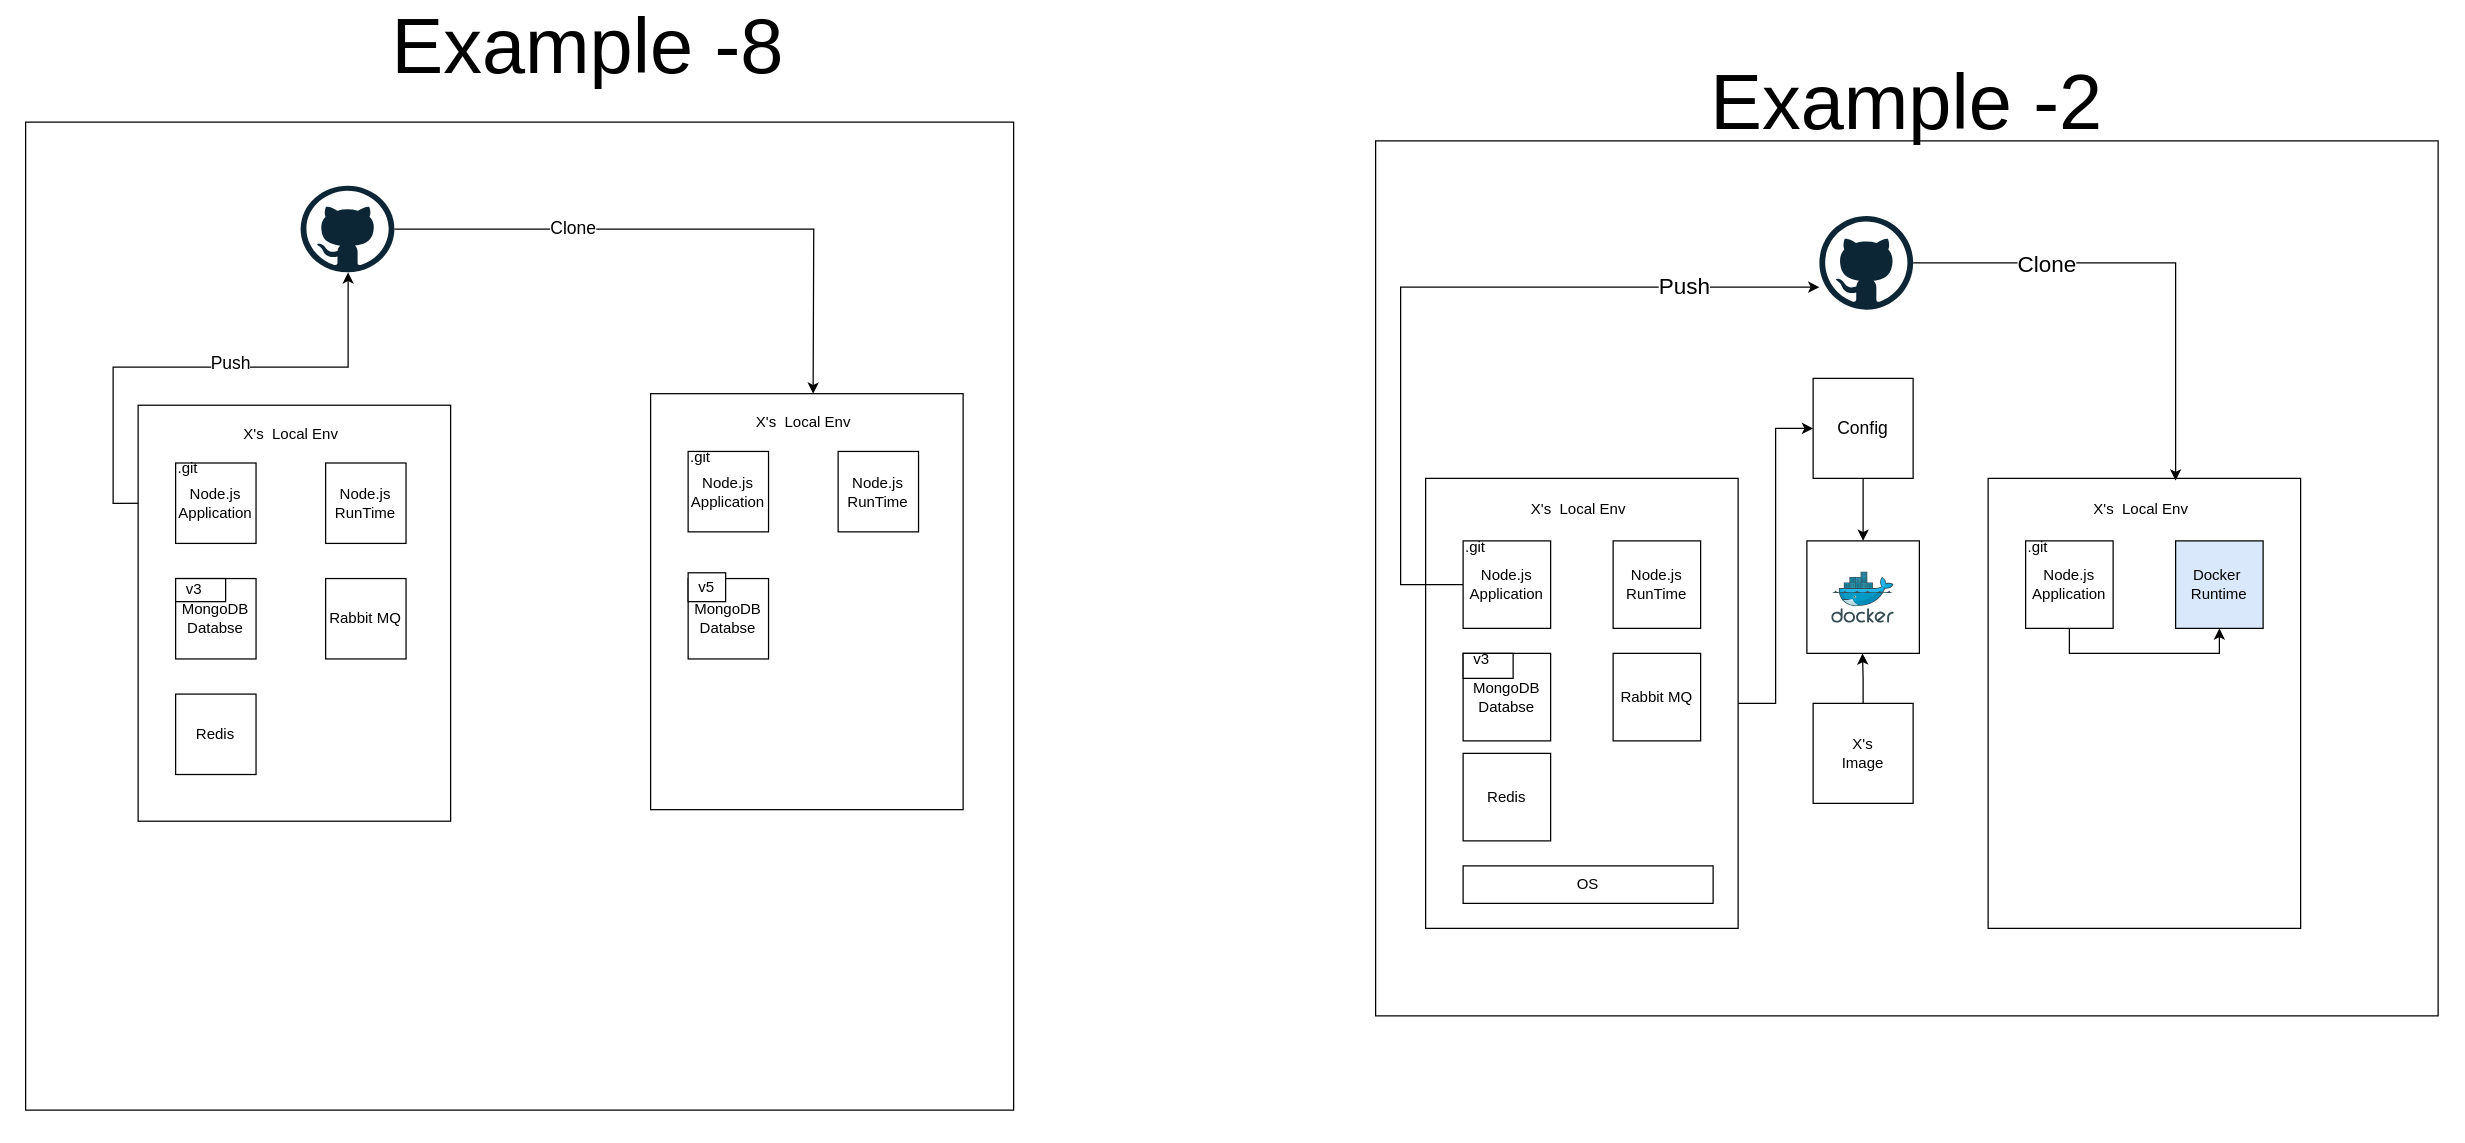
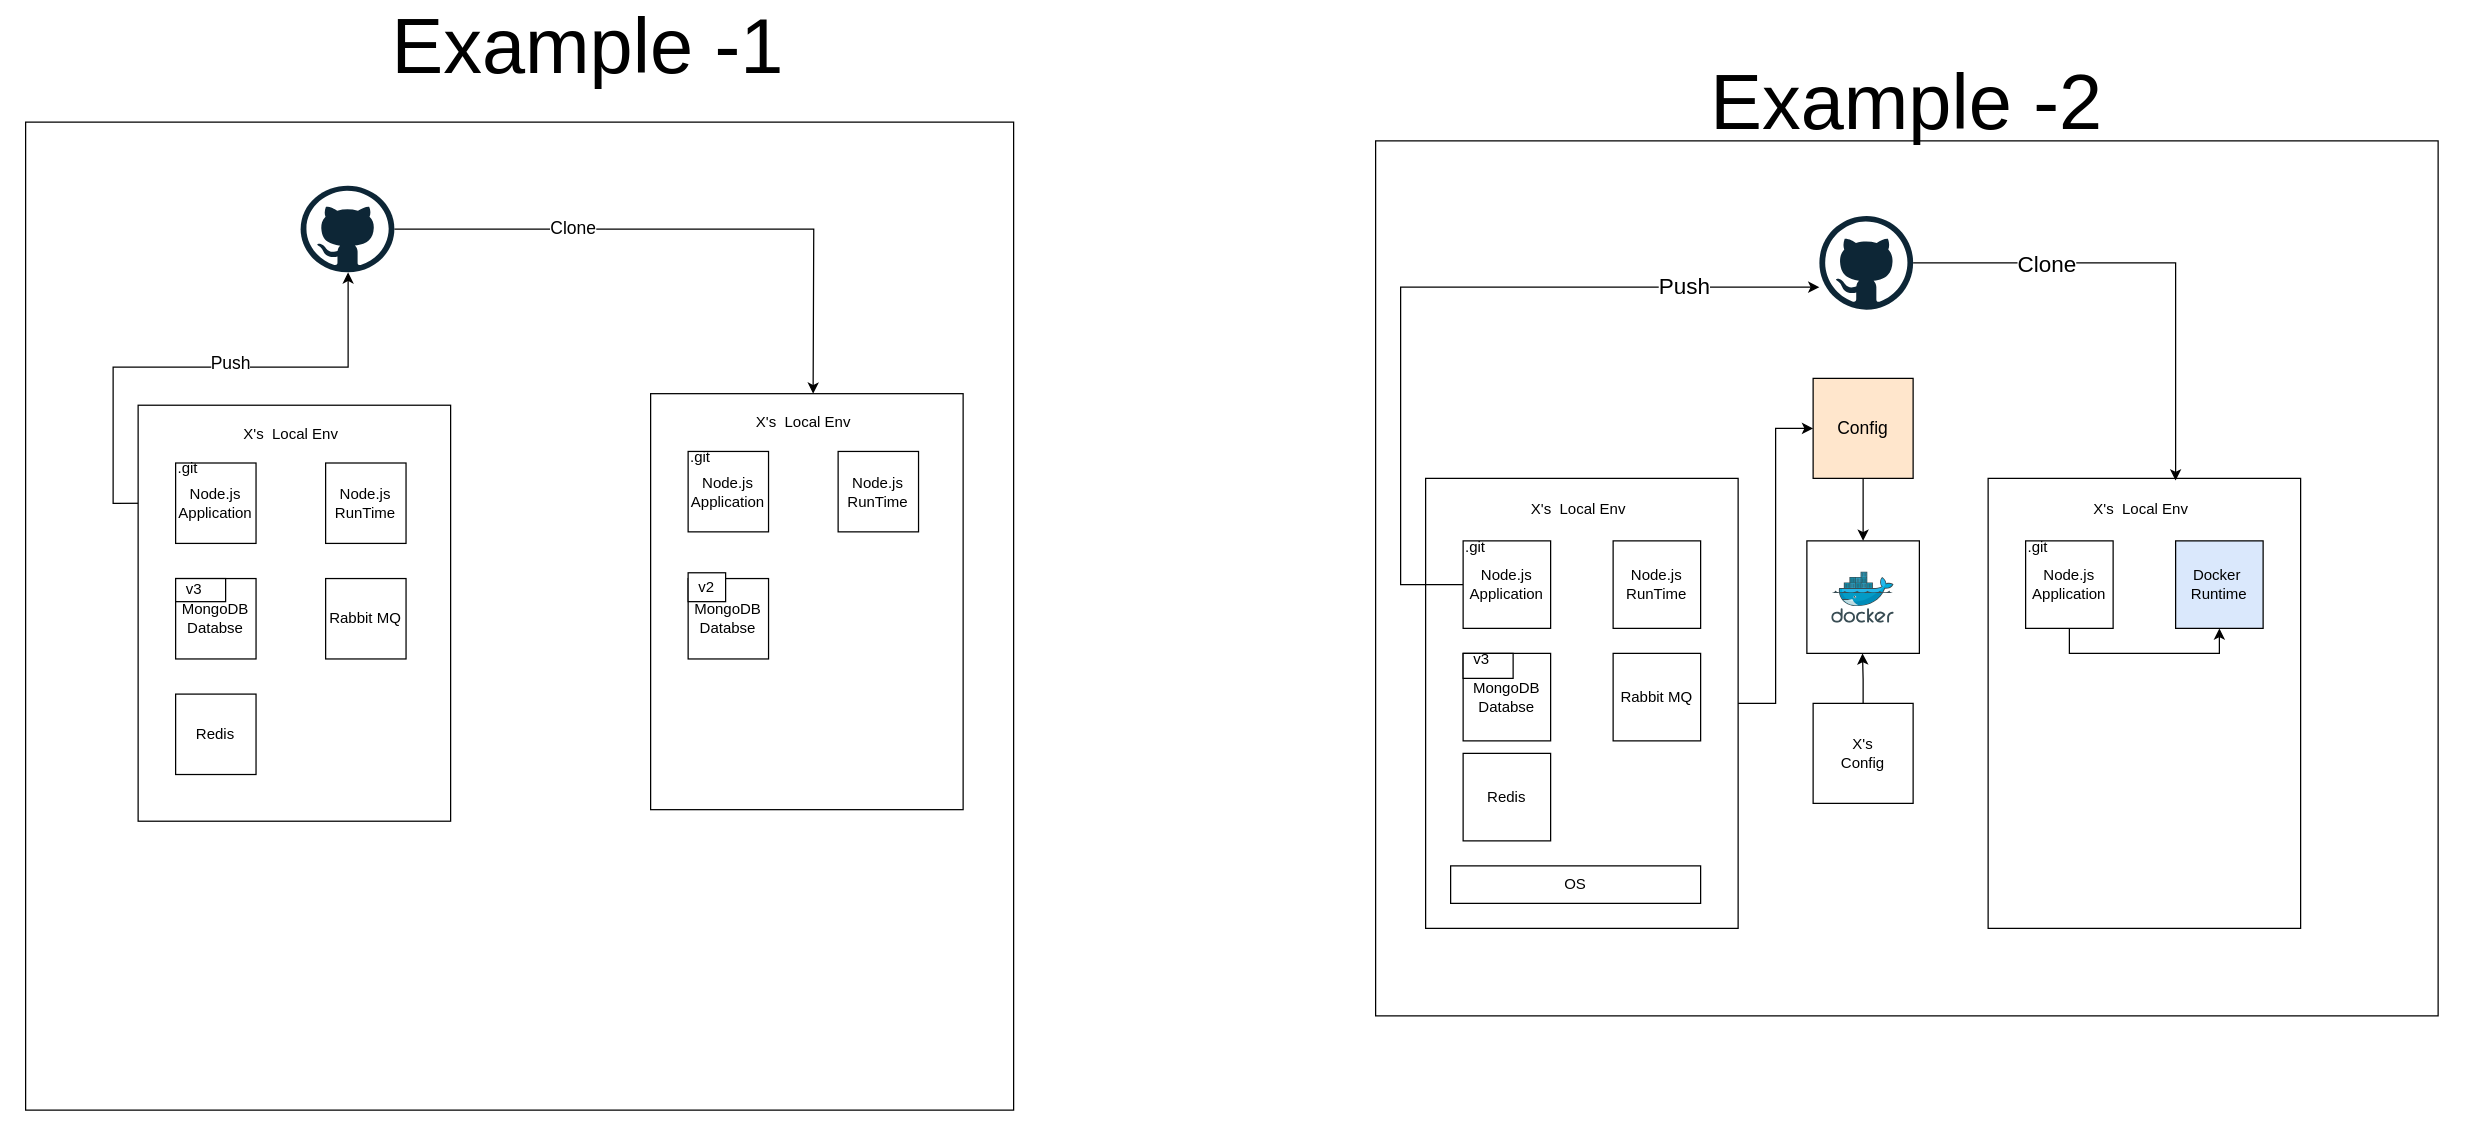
node "Example -8": label "Example -8" -> "Example -1"
node "Config": fillcolor #ffffff -> #ffe6cc
node "v5": label "v5" -> "v2"
node "X's Image": label "X's Image" -> "X's Config"
node "OS": moved (1588, 884) -> (1576, 884)
